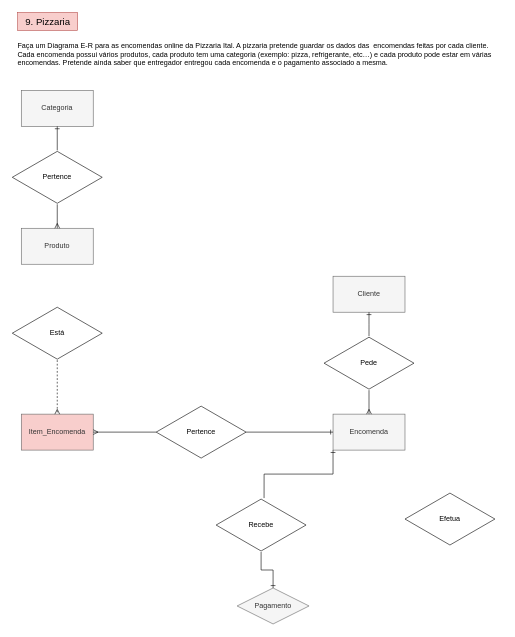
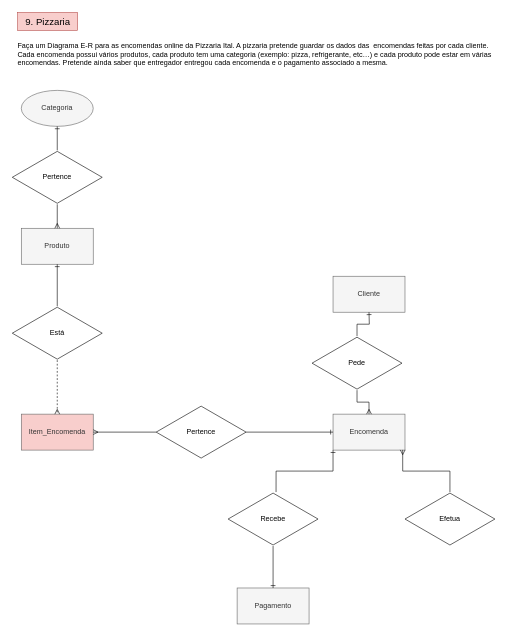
node "Categoria": shape rectangle -> ellipse
edge "Está" -> "Produto": added
node "Pede": moved (369, 363) -> (357, 363)
edge "Efetua" -> "Encomenda": added
node "Recebe": moved (261, 525) -> (273, 519)
node "Pagamento": shape diamond -> rectangle
